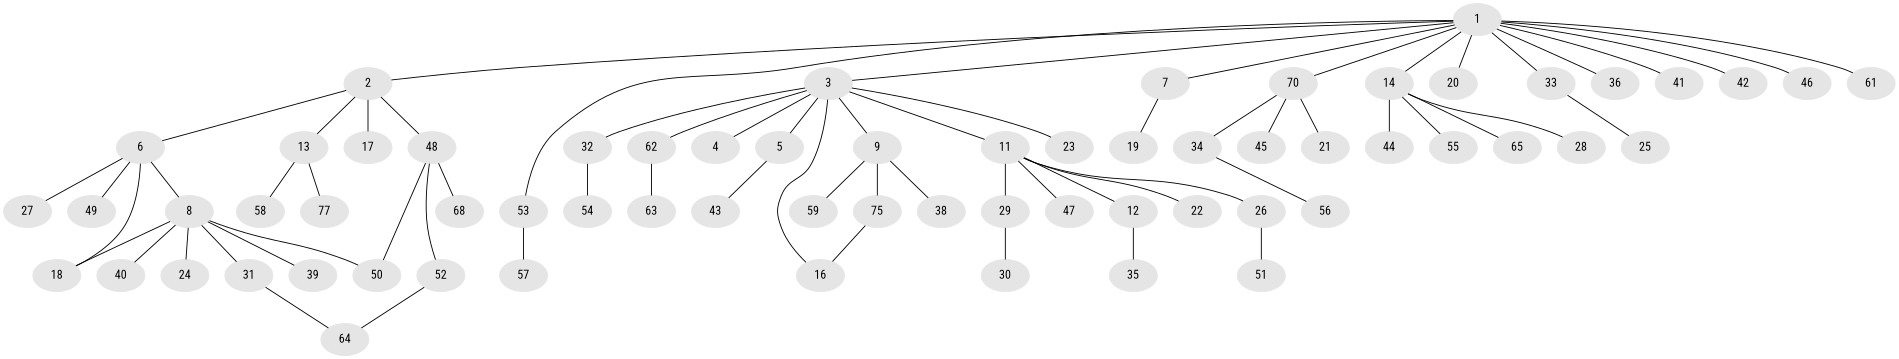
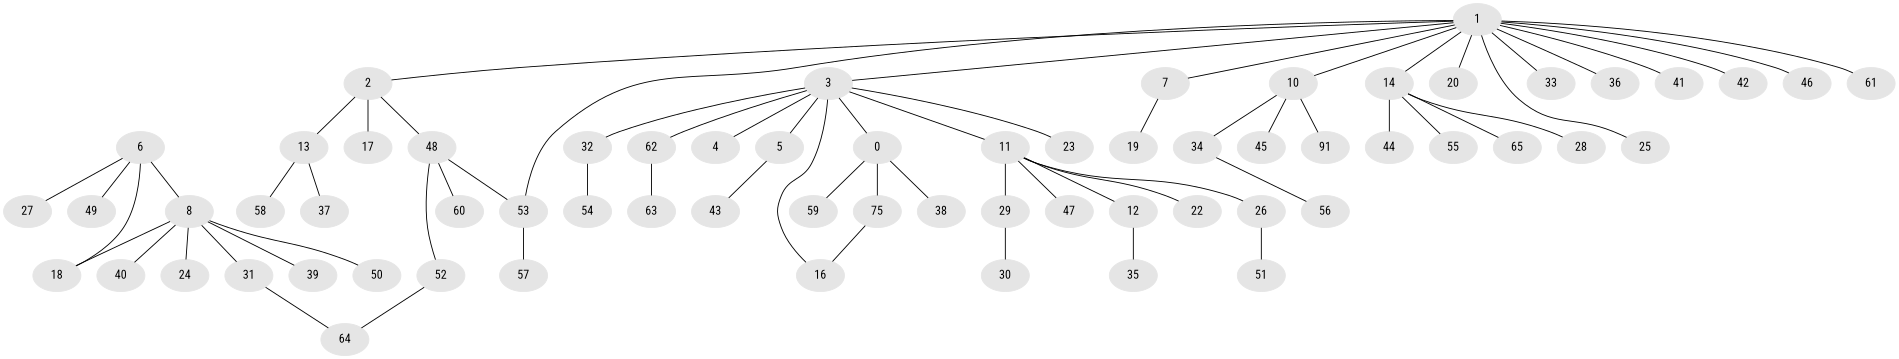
node "70": label "70" -> "10"
edge "2" -- "6": removed
edge "33" -- "25": now "1" -- "25"
node "9": label "9" -> "0"
node "21": label "21" -> "91"
node "77": label "77" -> "37"
edge "48" -- "50": now "48" -- "53"
node "68": label "68" -> "60"
